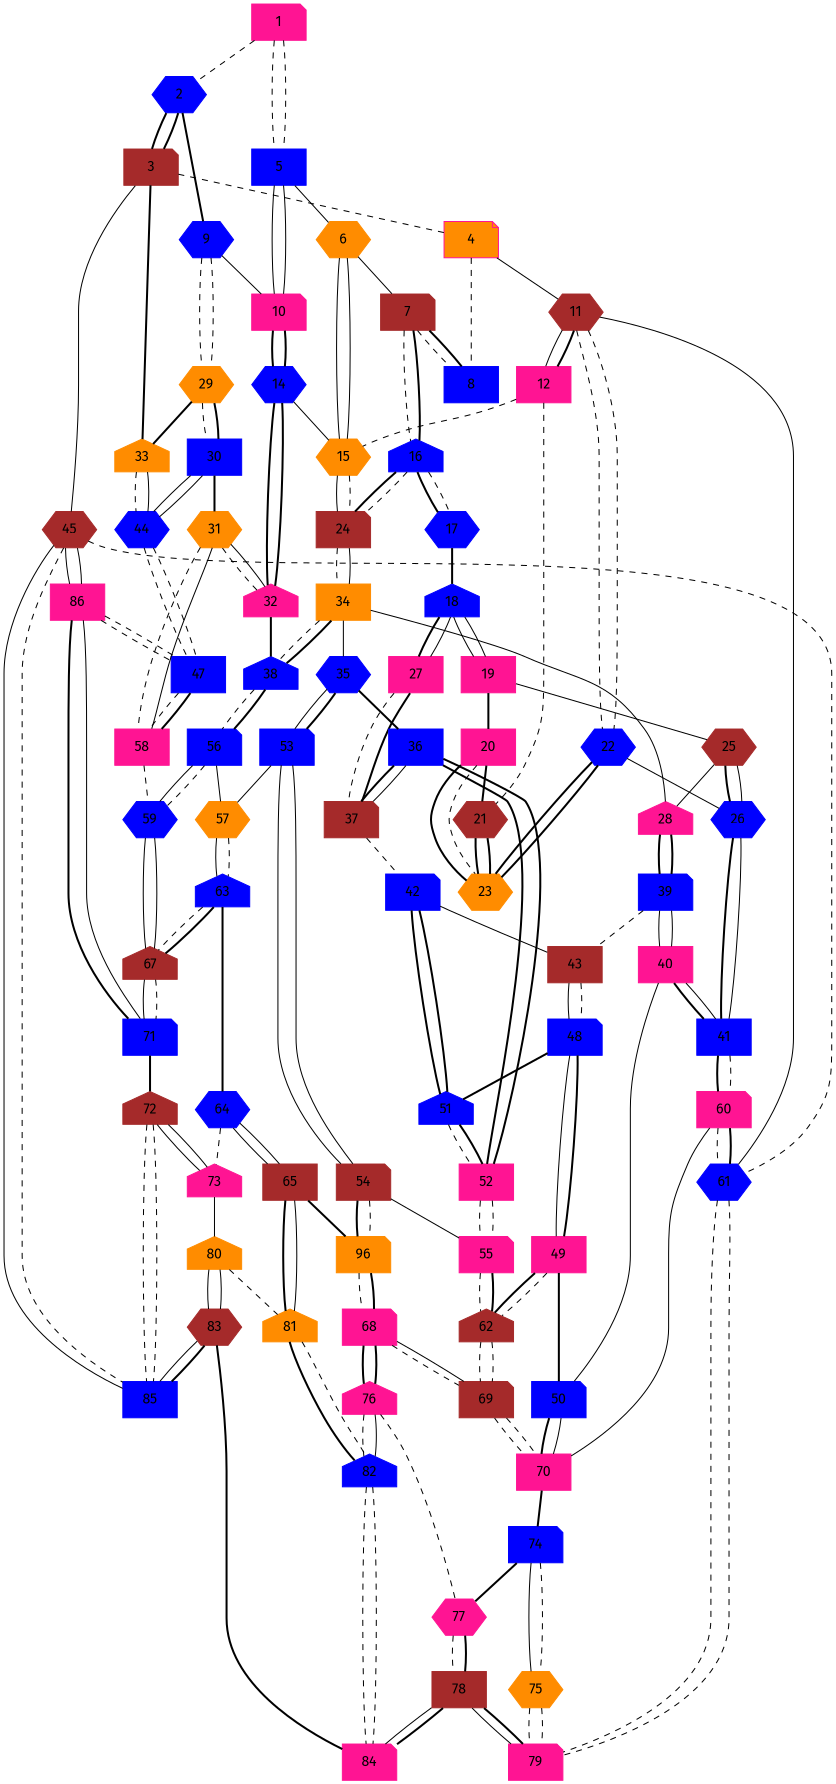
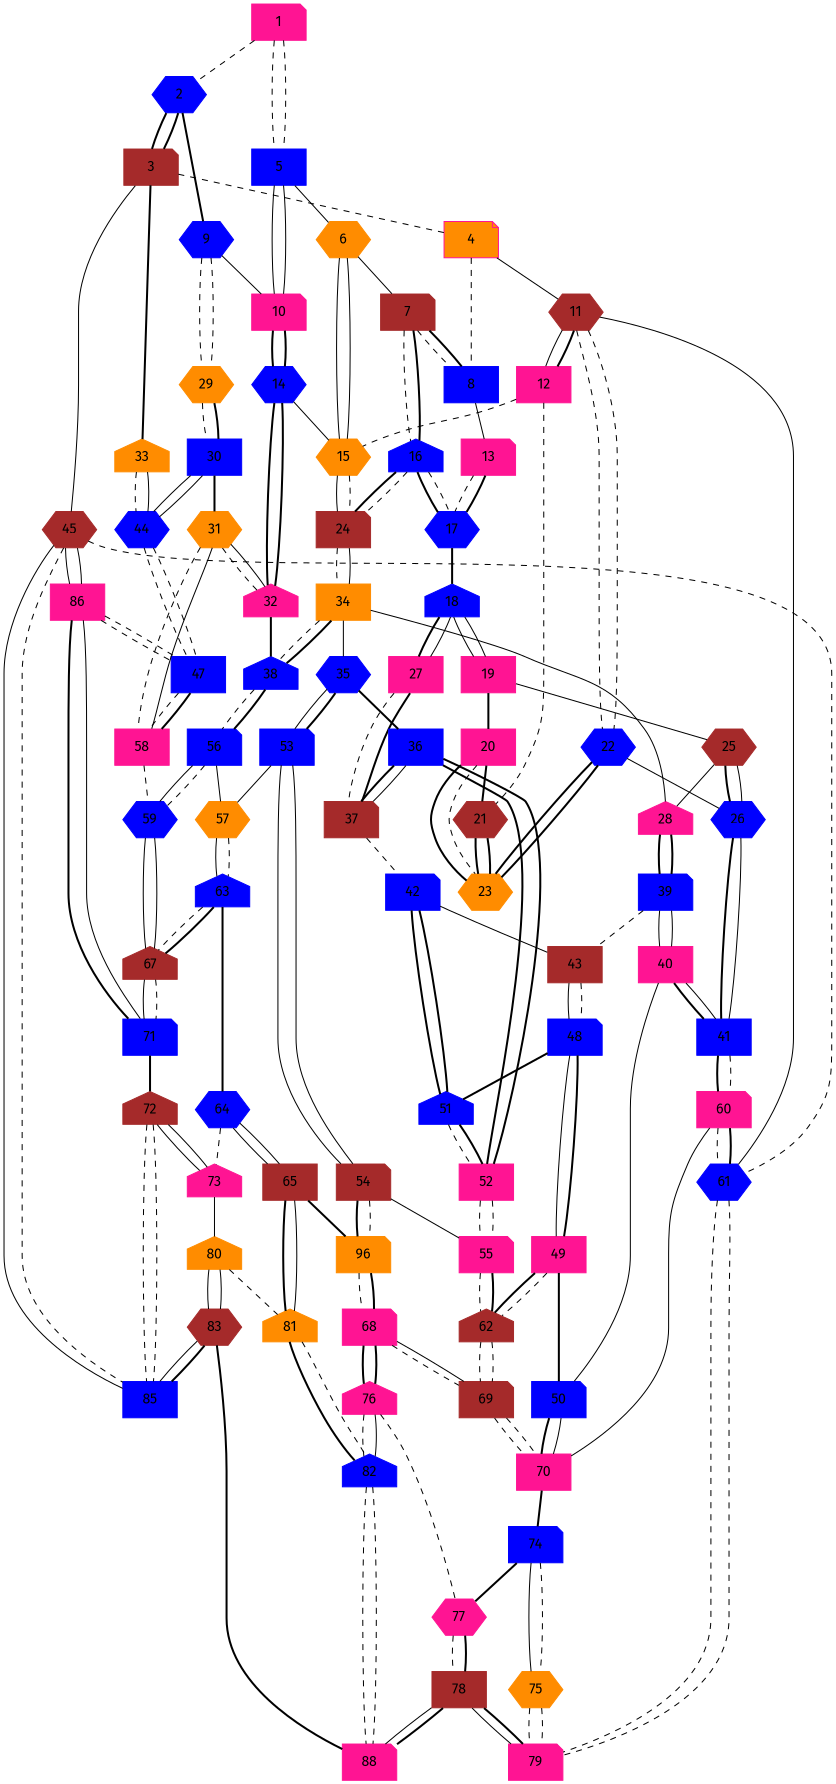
edge "29" -- "33": removed
node "13": added
node "84": label "84" -> "88"
